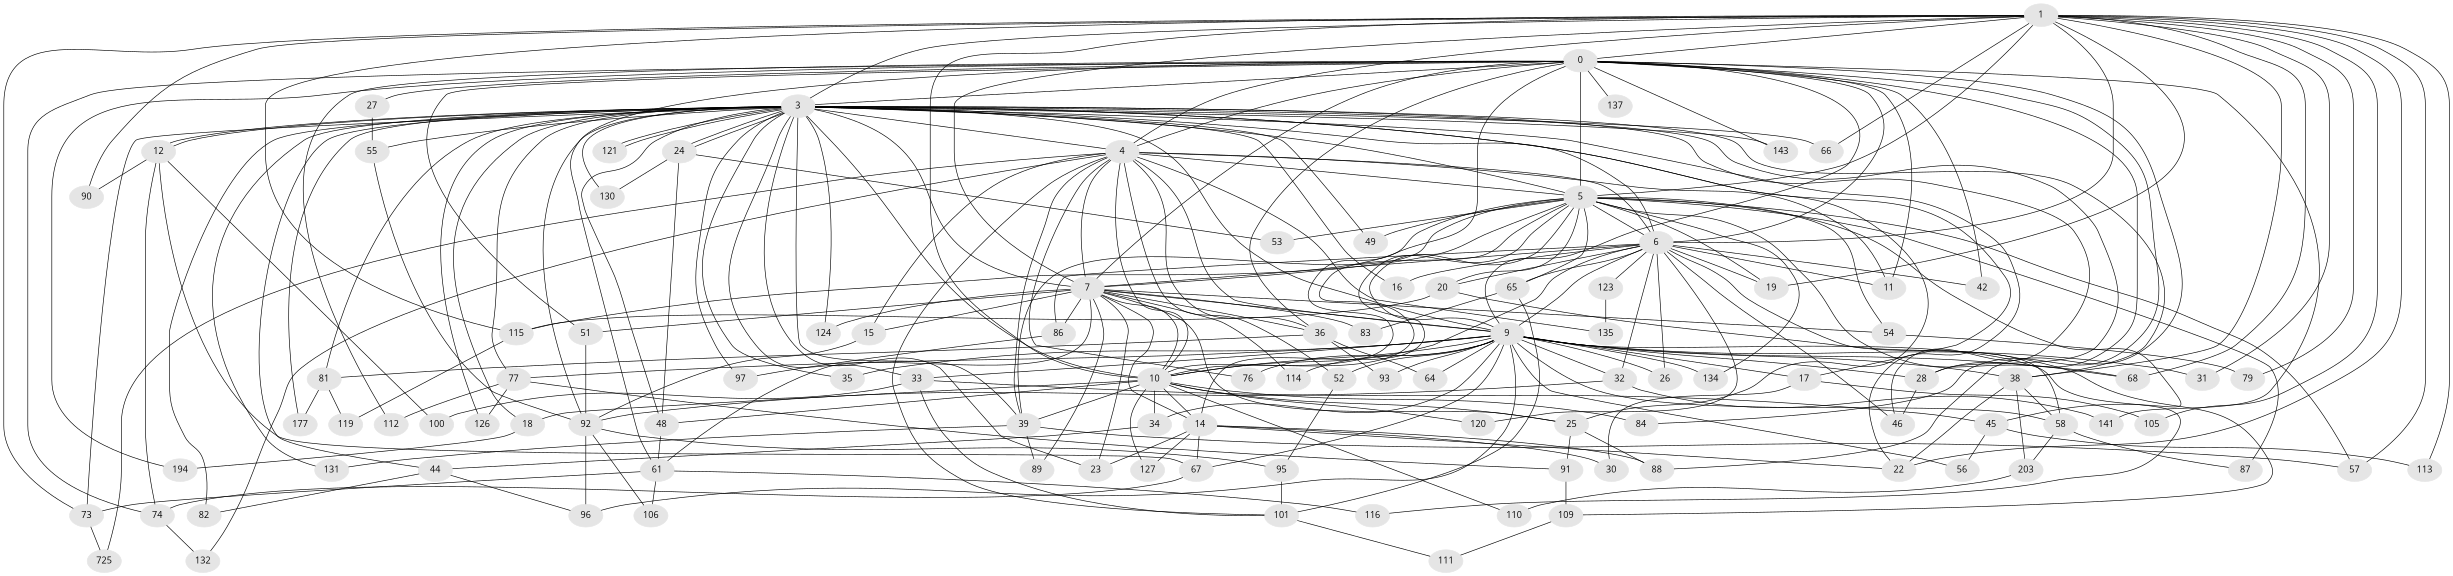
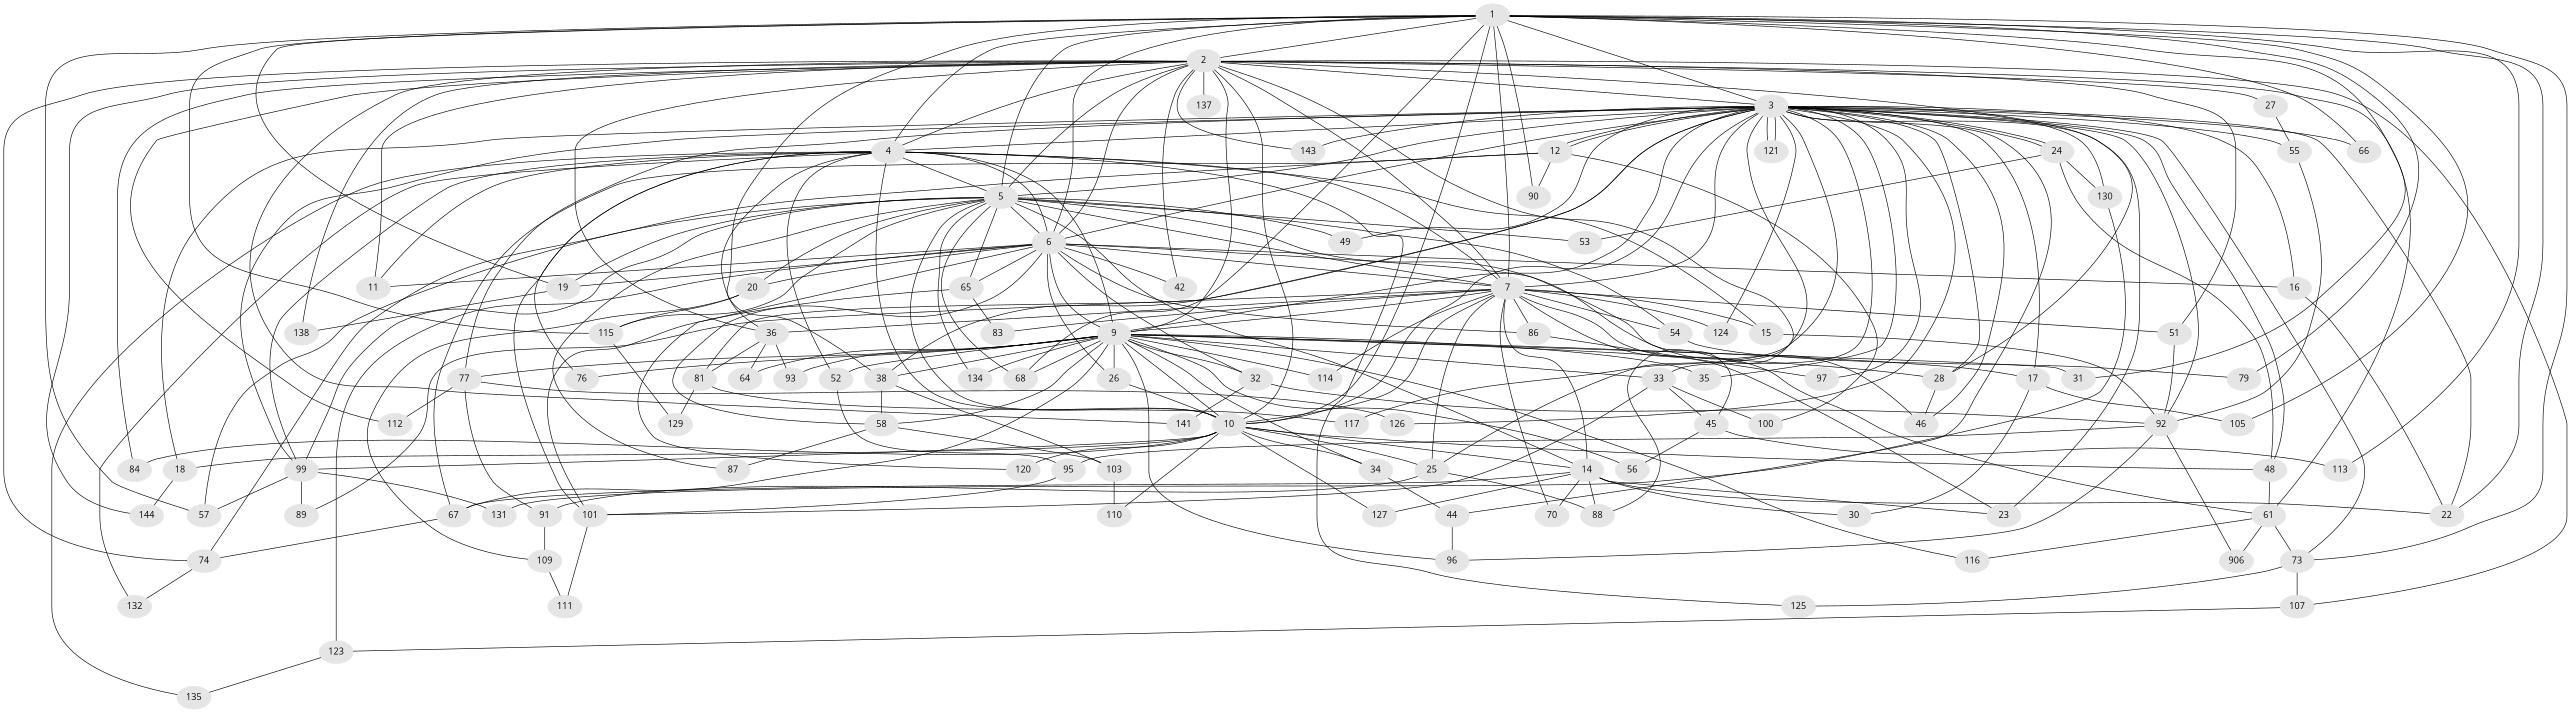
node "0": label "0" -> "2"
edge "3" -- "131": now "130" -- "131"
edge "5" -- "9": removed
edge "6" -- "10": now "26" -- "10"
node "138": added
edge "38" -- "22": now "16" -- "22"
node "177": label "177" -> "117"
node "119": label "119" -> "129"
node "39": label "39" -> "99"
node "194": label "194" -> "144"
node "203": label "203" -> "103"
node "82": removed
node "106": label "106" -> "906"
node "70": added
node "725": label "725" -> "125"
node "107": added
